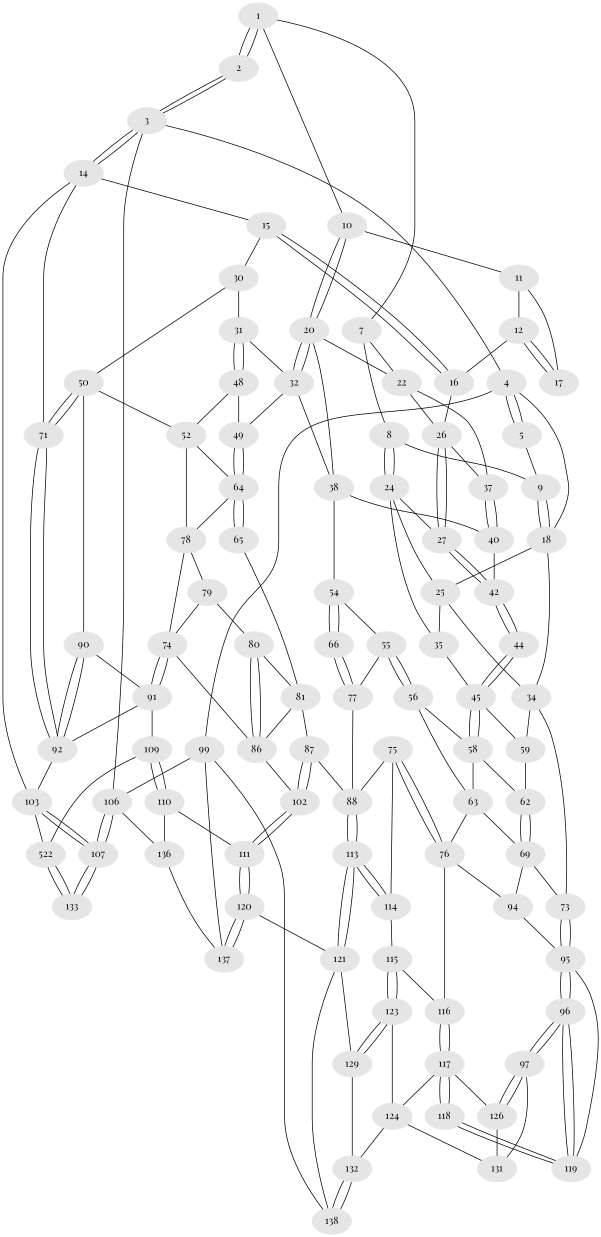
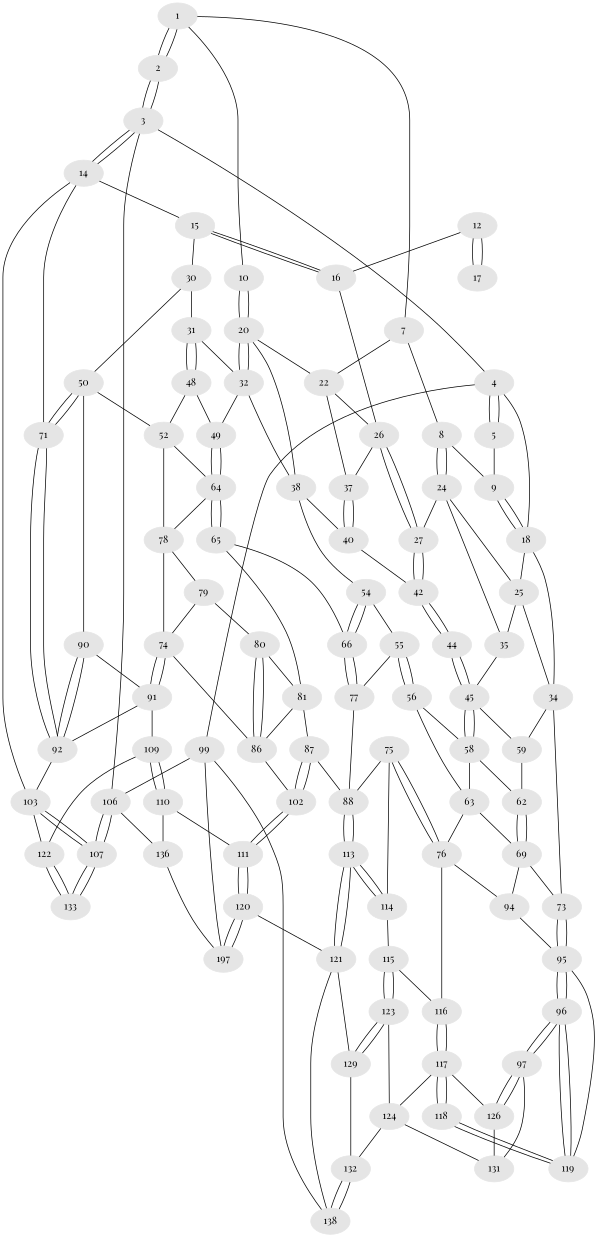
node "11": removed
edge "65" -- "66": added
node "522": label "522" -> "122"
node "137": label "137" -> "197"
